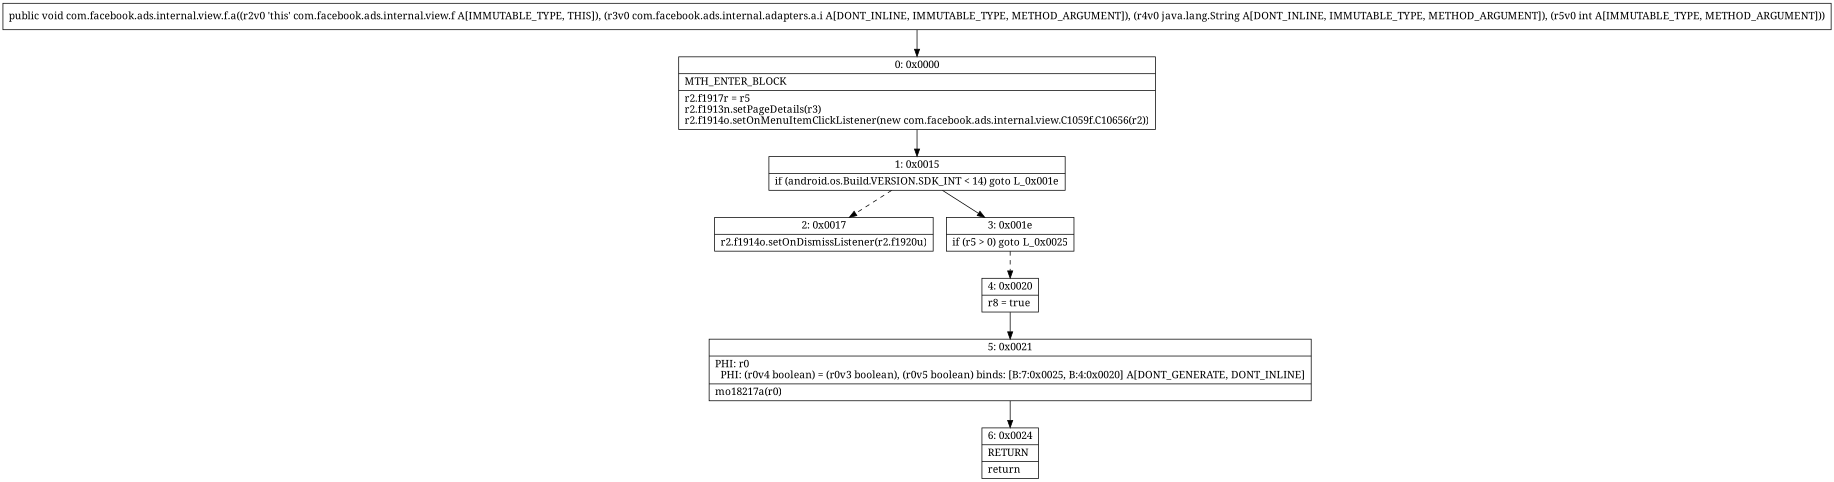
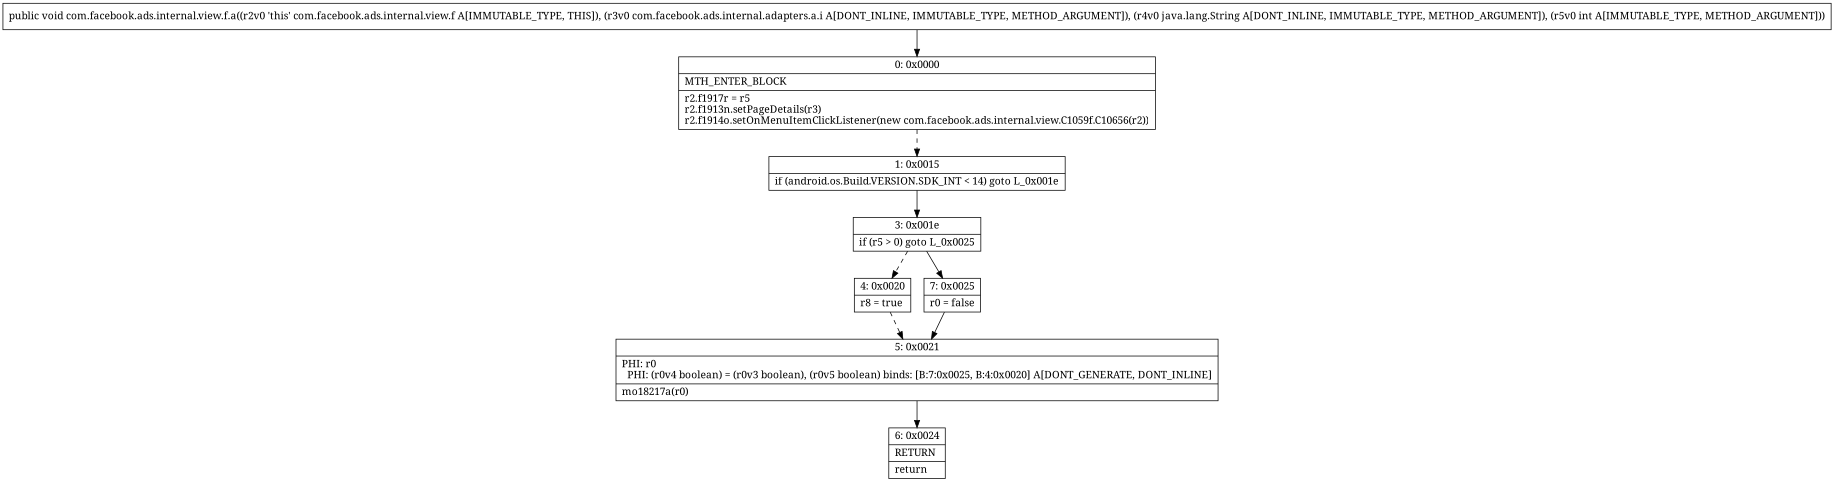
edge "0: 0x0000" -> "1: 0x0015": style solid -> dashed
node "2: 0x0017": removed
node "7: 0x0025": added
edge "4: 0x0020" -> "5: 0x0021": style solid -> dashed
